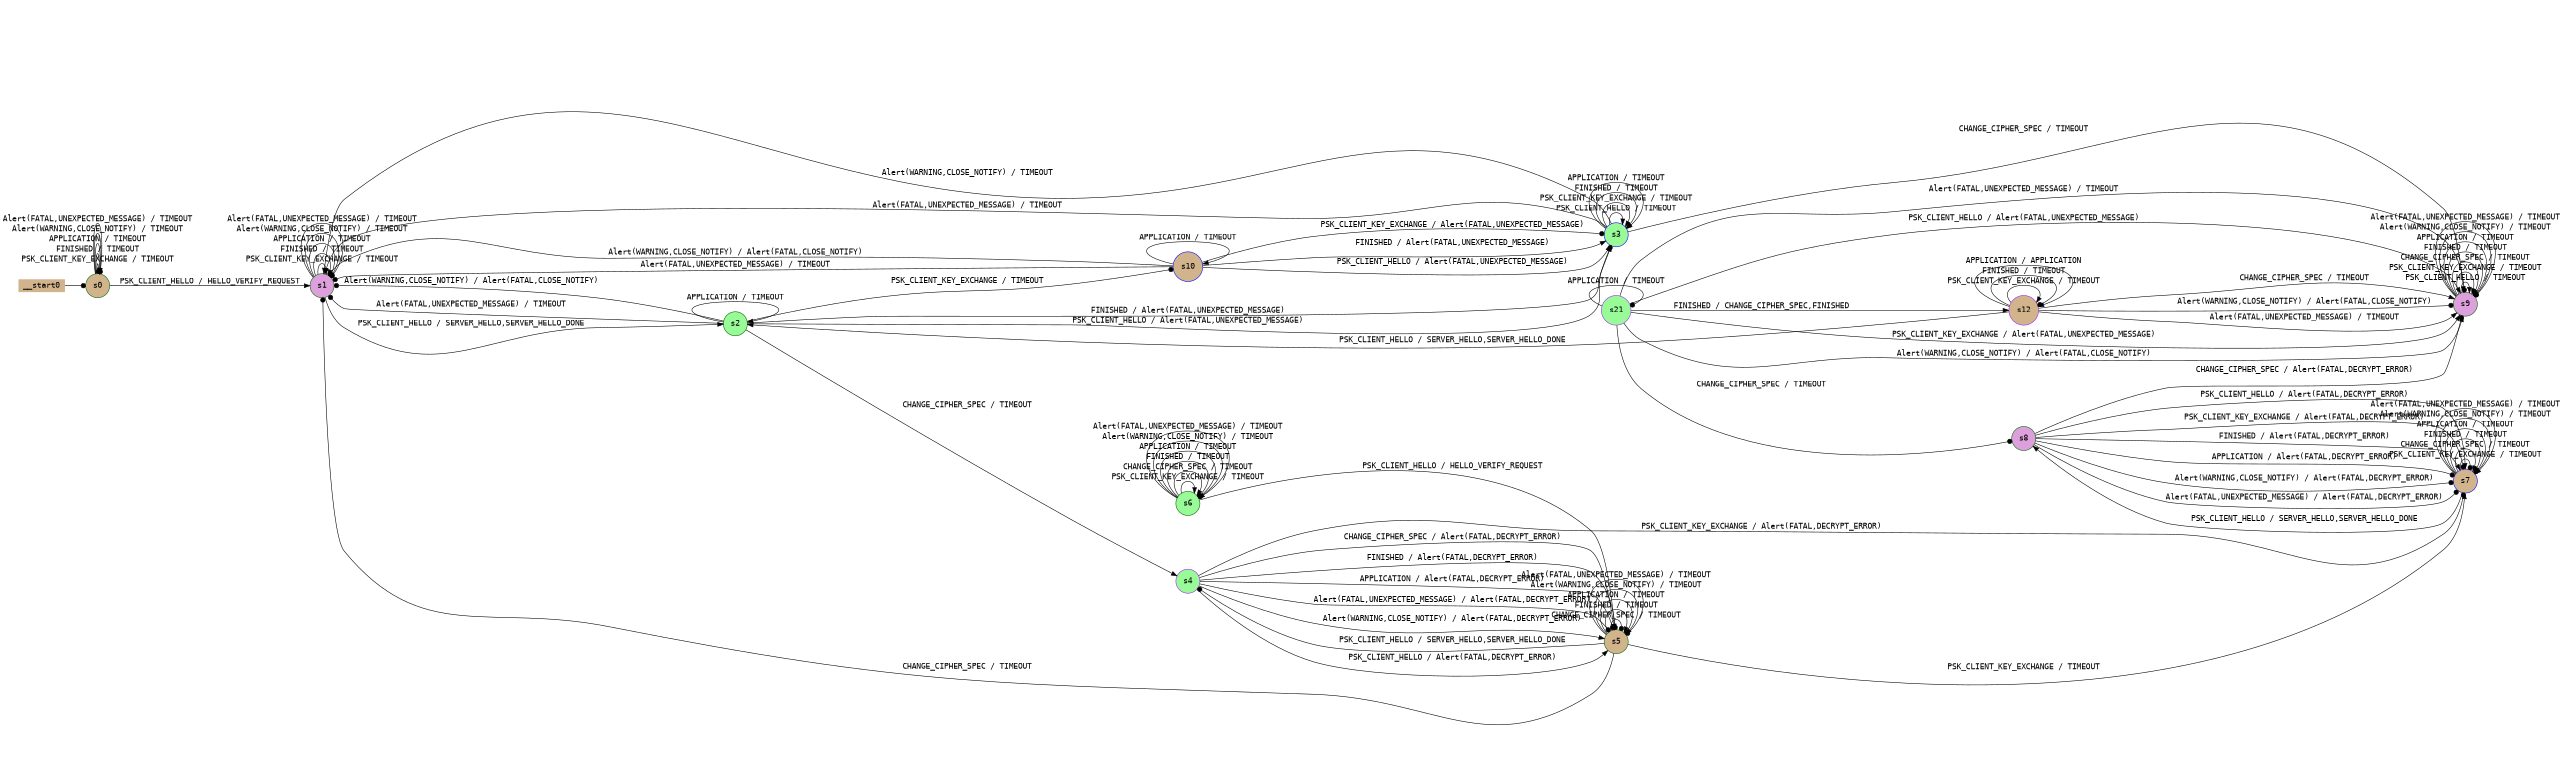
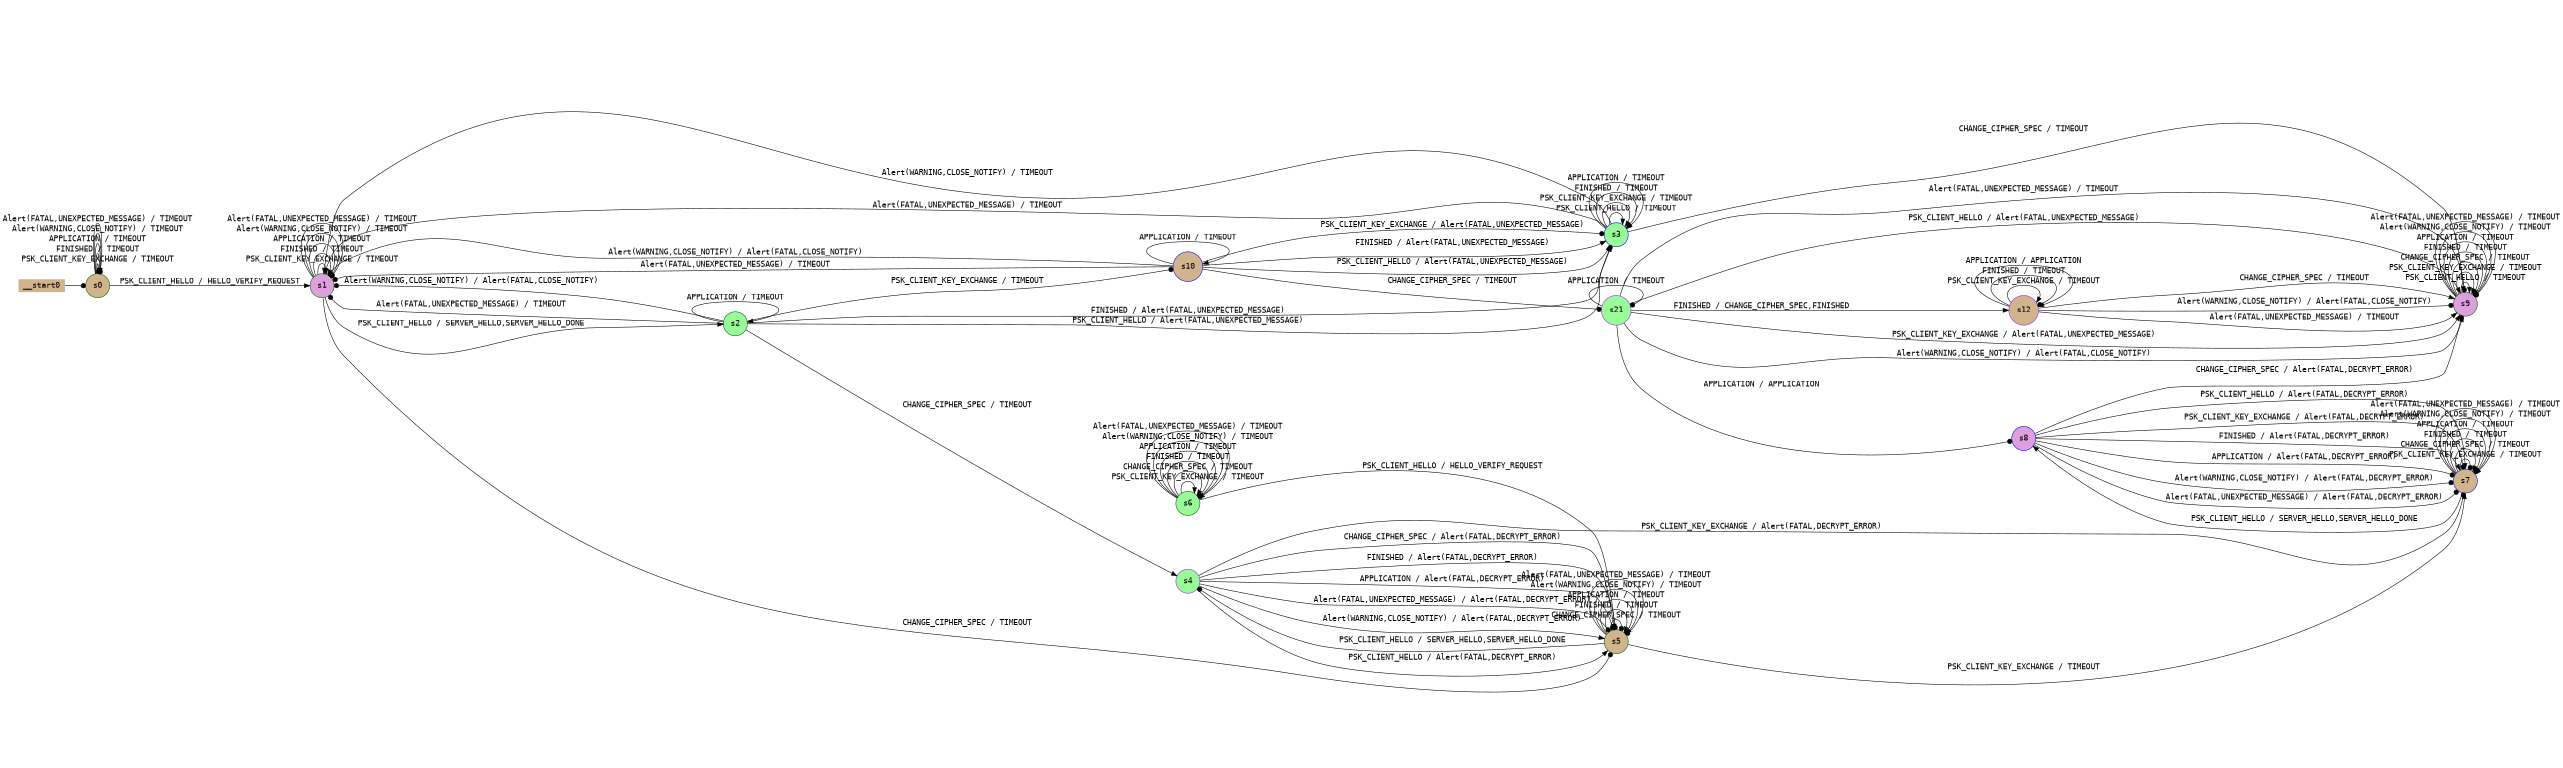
edge "s10" -> "s21": added, label "CHANGE_CIPHER_SPEC / TIMEOUT"
edge "s12" -> "s2": removed, label "PSK_CLIENT_HELLO / SERVER_HELLO,SERVER_HELLO_DONE"
edge "s21" -> "s8": label "CHANGE_CIPHER_SPEC / TIMEOUT" -> "APPLICATION / APPLICATION"
node "s8": color darkgreen -> blue
edge "s5" -> "s1": reversed
